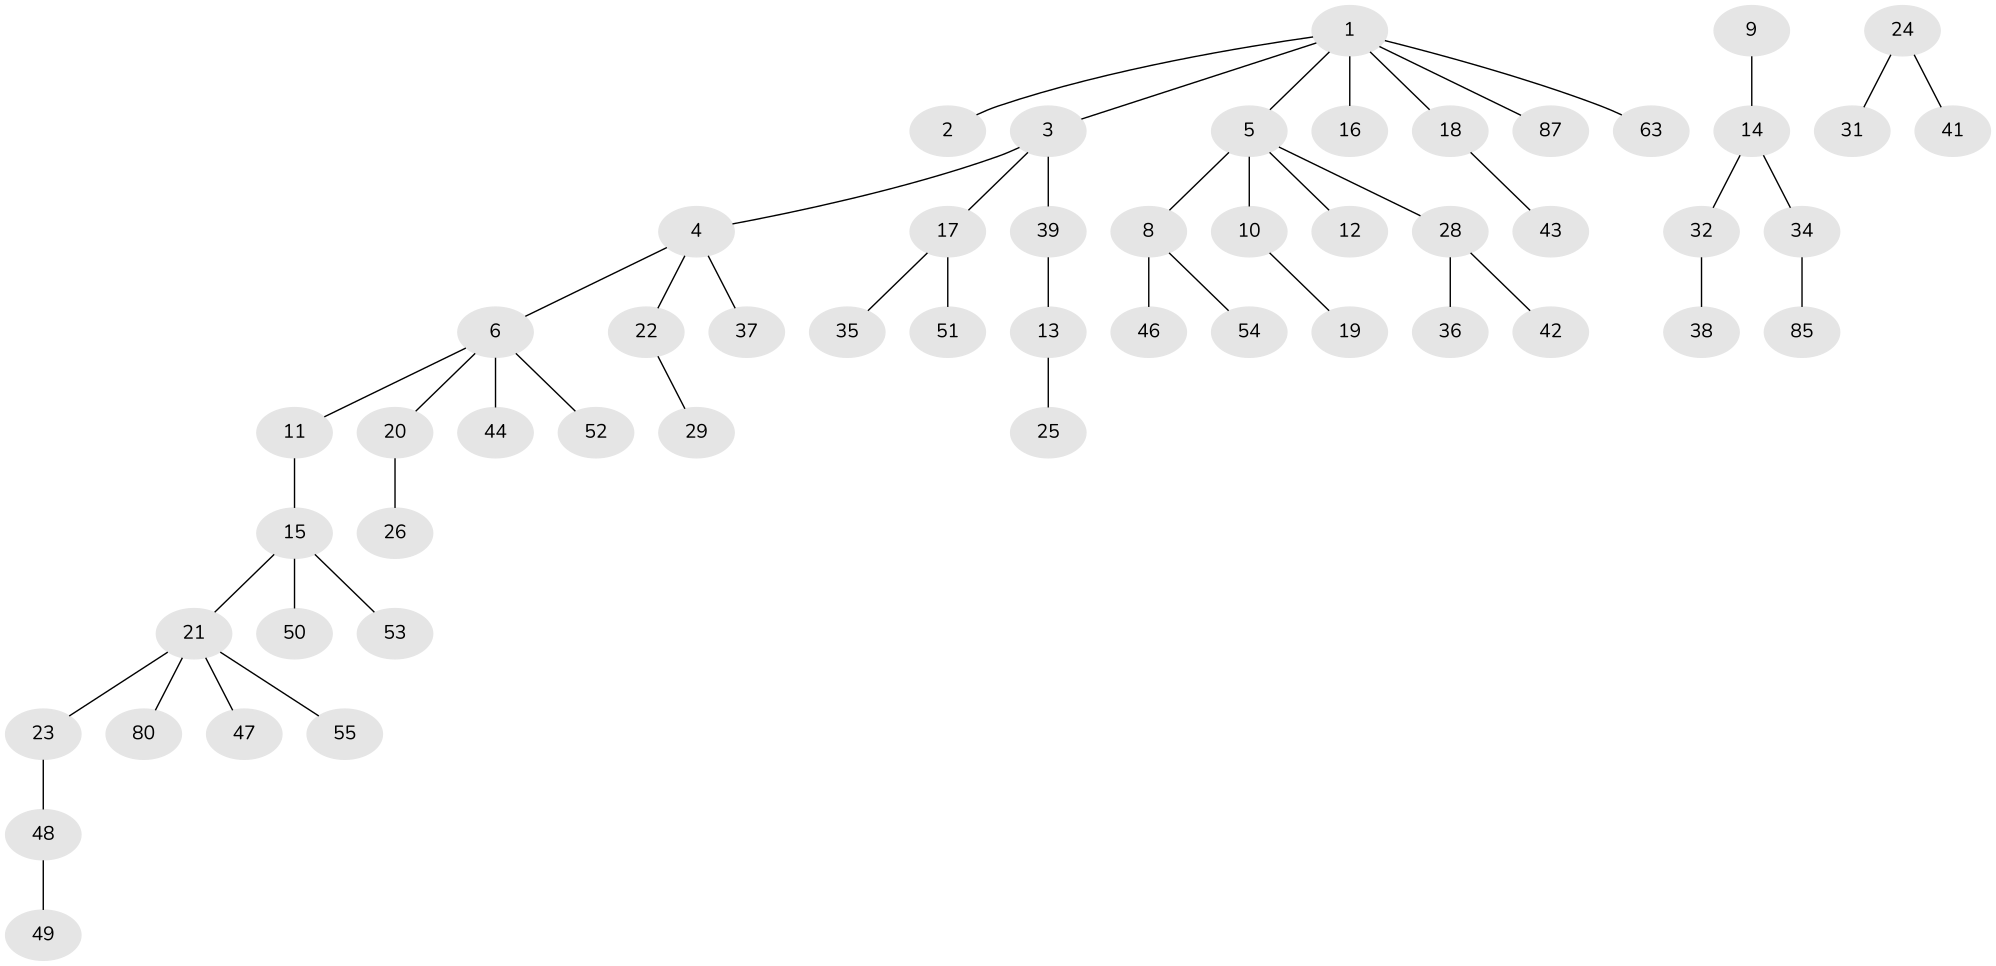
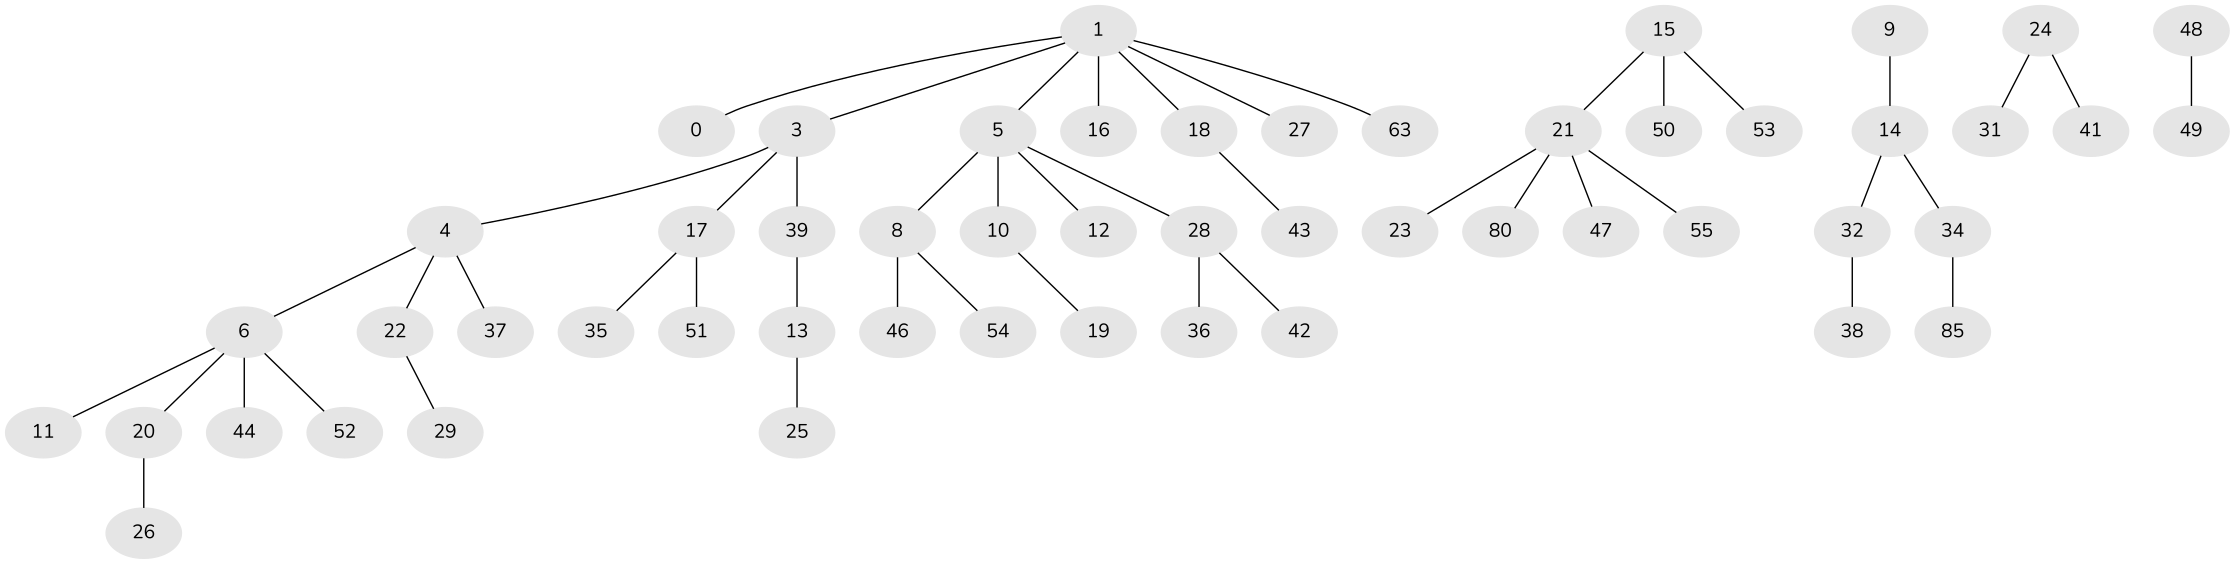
node "2": label "2" -> "0"
node "87": label "87" -> "27"
edge "11" -- "15": removed
edge "23" -- "48": removed
